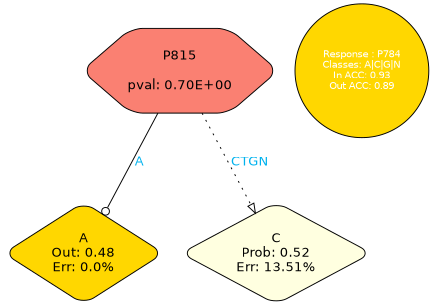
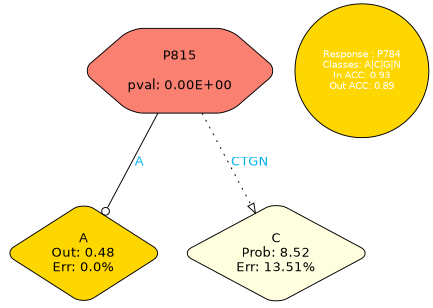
node "P815 pval: 0.70E+00": label "P815 pval: 0.70E+00" -> "P815 pval: 0.00E+00"
node "C Prob: 0.52 Err: 13.51%": label "C Prob: 0.52 Err: 13.51%" -> "C Prob: 8.52 Err: 13.51%"
